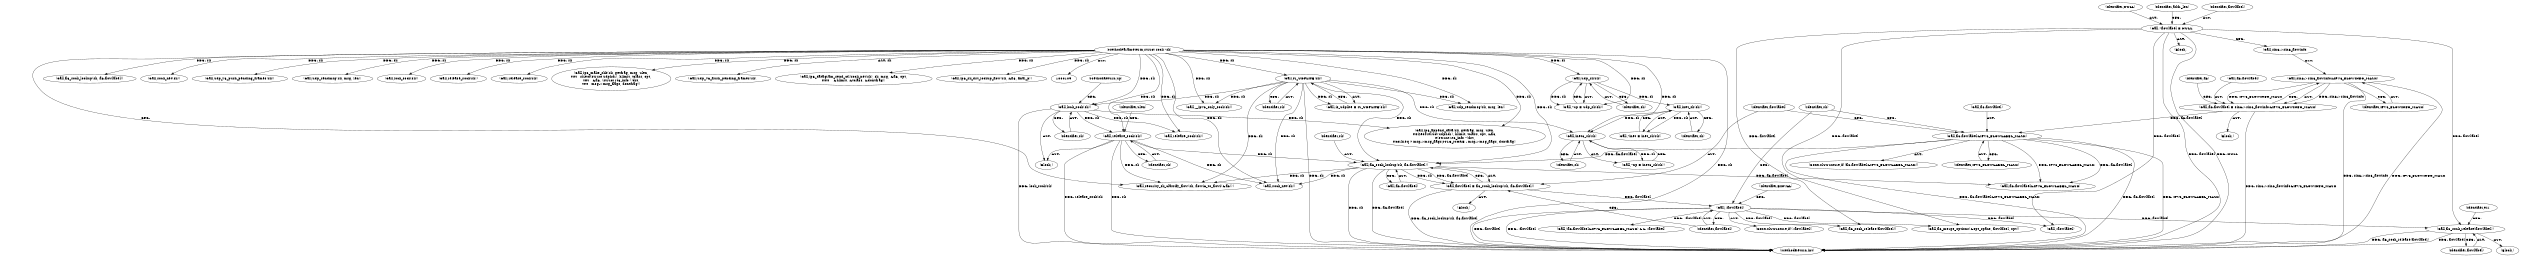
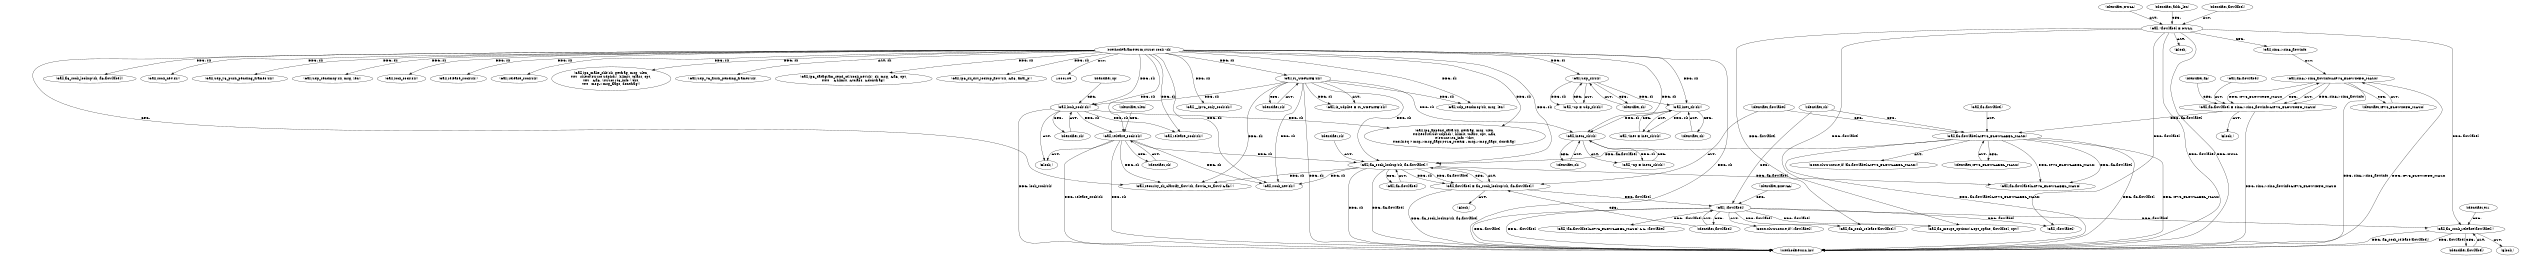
edge "(MethodParameterIn,struct sock *sk)" -> "(Call,*up = udp_sk(sk))": now "(MethodParameterIn,struct sock *sk)" -> "(Call,inet_sk(sk))"
node "(MethodReturn,up)": label "(MethodReturn,up)" -> "(Identifier,up)"
edge "(Call,IS_UDPLITE(sk))" -> "(Call,__ipv6_only_sock(sk))": removed, label "DDG: sk"
edge "(Call,is_udplite = IS_UDPLITE(sk))" -> "(Call,IS_UDPLITE(sk))": removed, label "CFG:"
